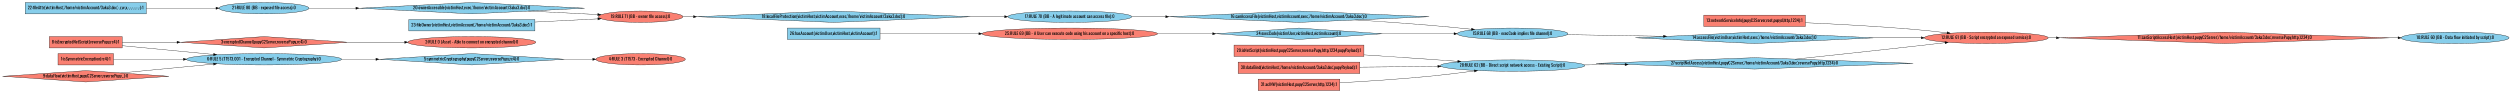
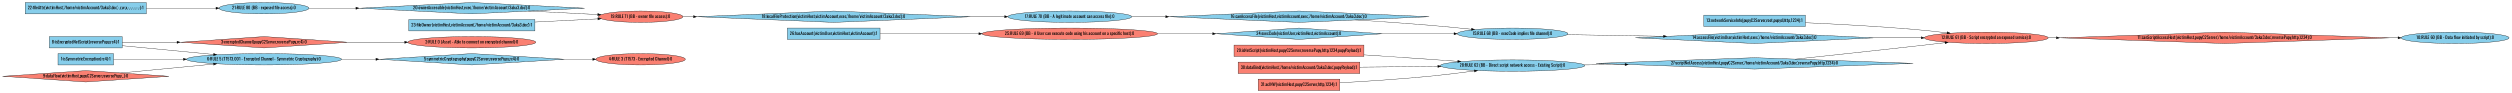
node "13:networkServiceInfo(pupyC2Server,root,pupyd,http,1234):1": fillcolor salmon -> skyblue
node "8:isEncryptedNetScript(reversePupy,rc4):1": fillcolor salmon -> skyblue
node "7:isSymmetricEncryption(rc4):1": fillcolor salmon -> skyblue
